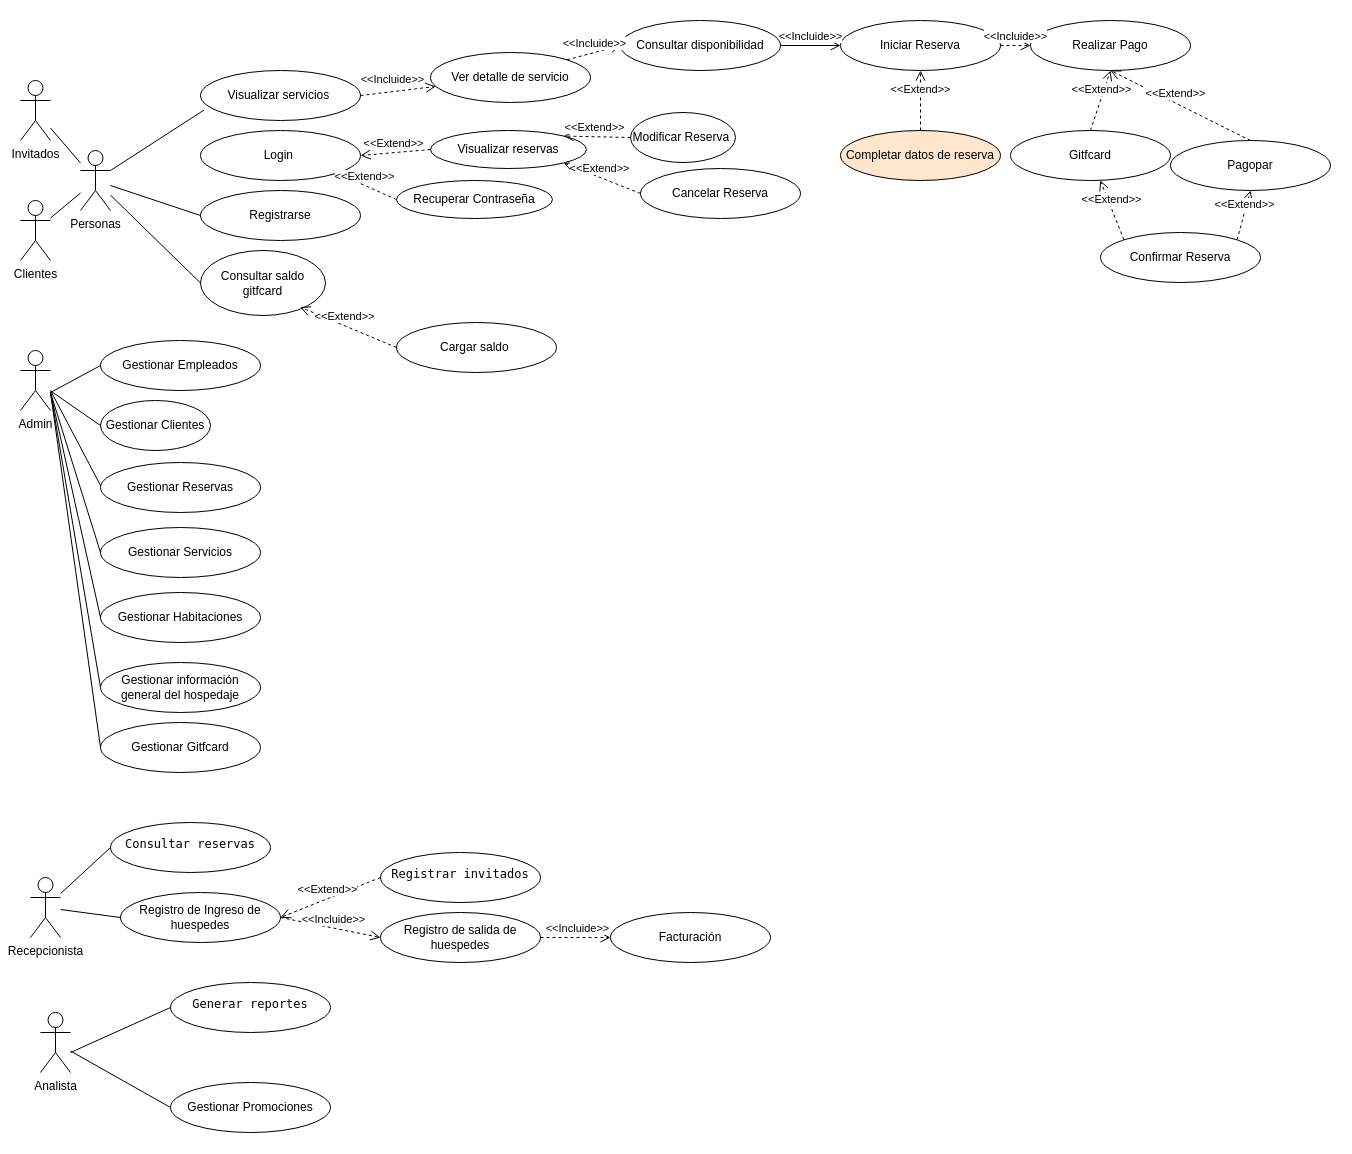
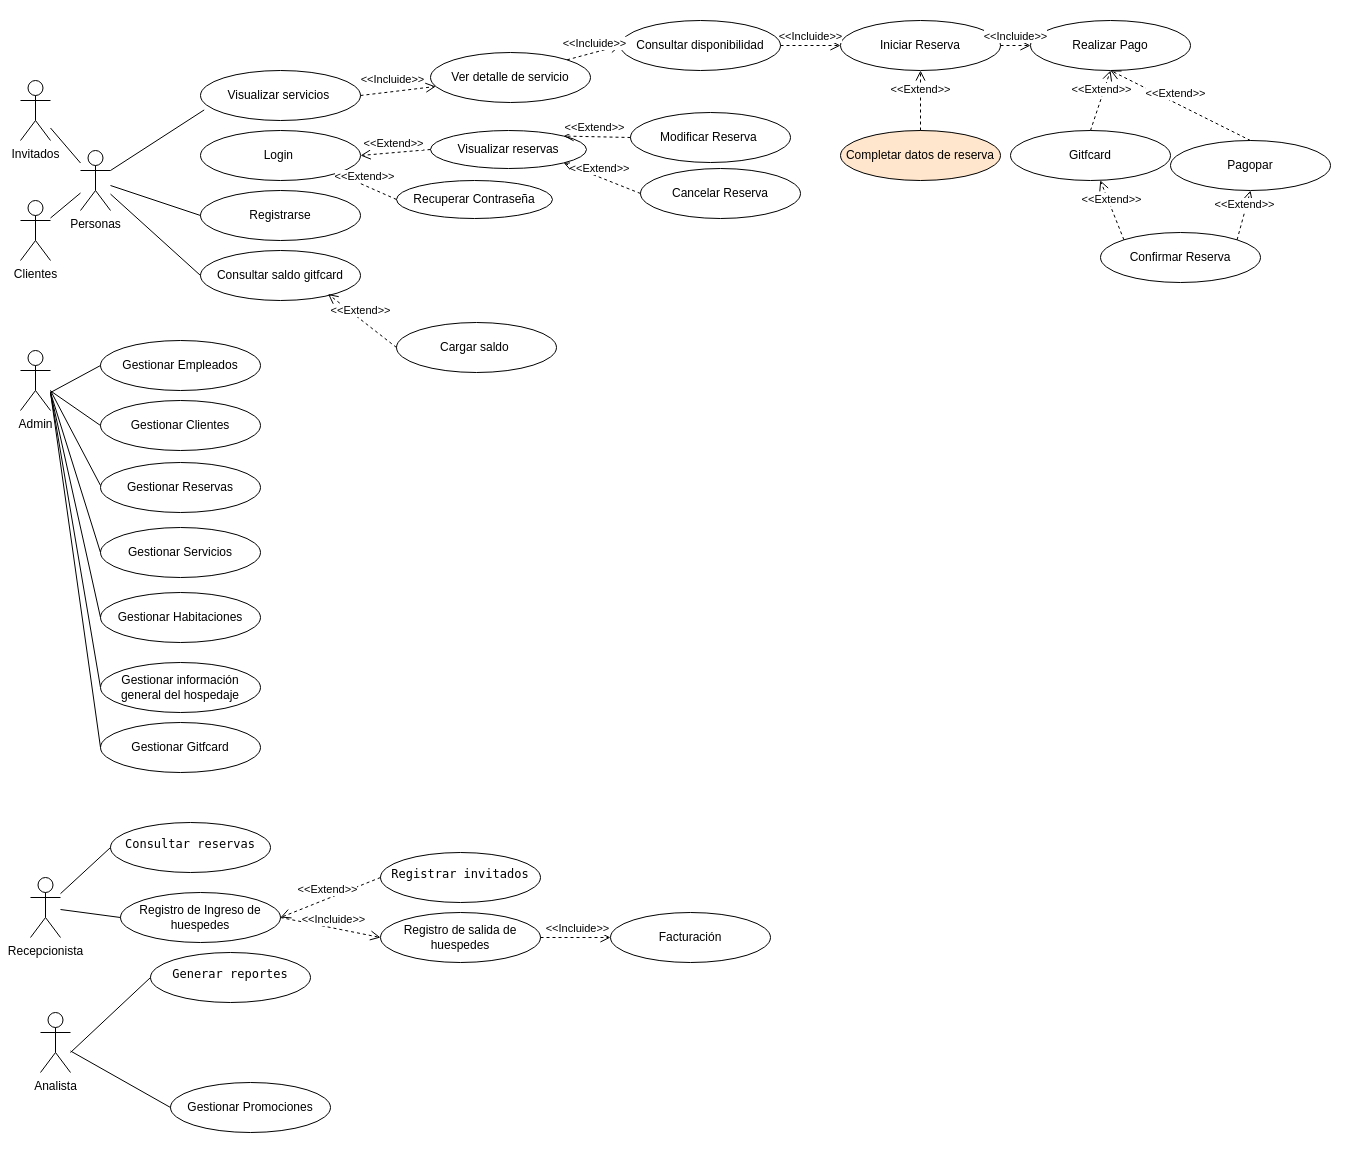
edge "Consultar disponibilidad" -> "Iniciar Reserva": style solid -> dashed
node "Modificar Reserva": size 105x50 -> 160x50
node "Consultar saldo gitfcard": size 125x65 -> 160x50
node "Gestionar Clientes": size 110x50 -> 160x50
node "Generar reportes": moved (251, 1008) -> (231, 978)
